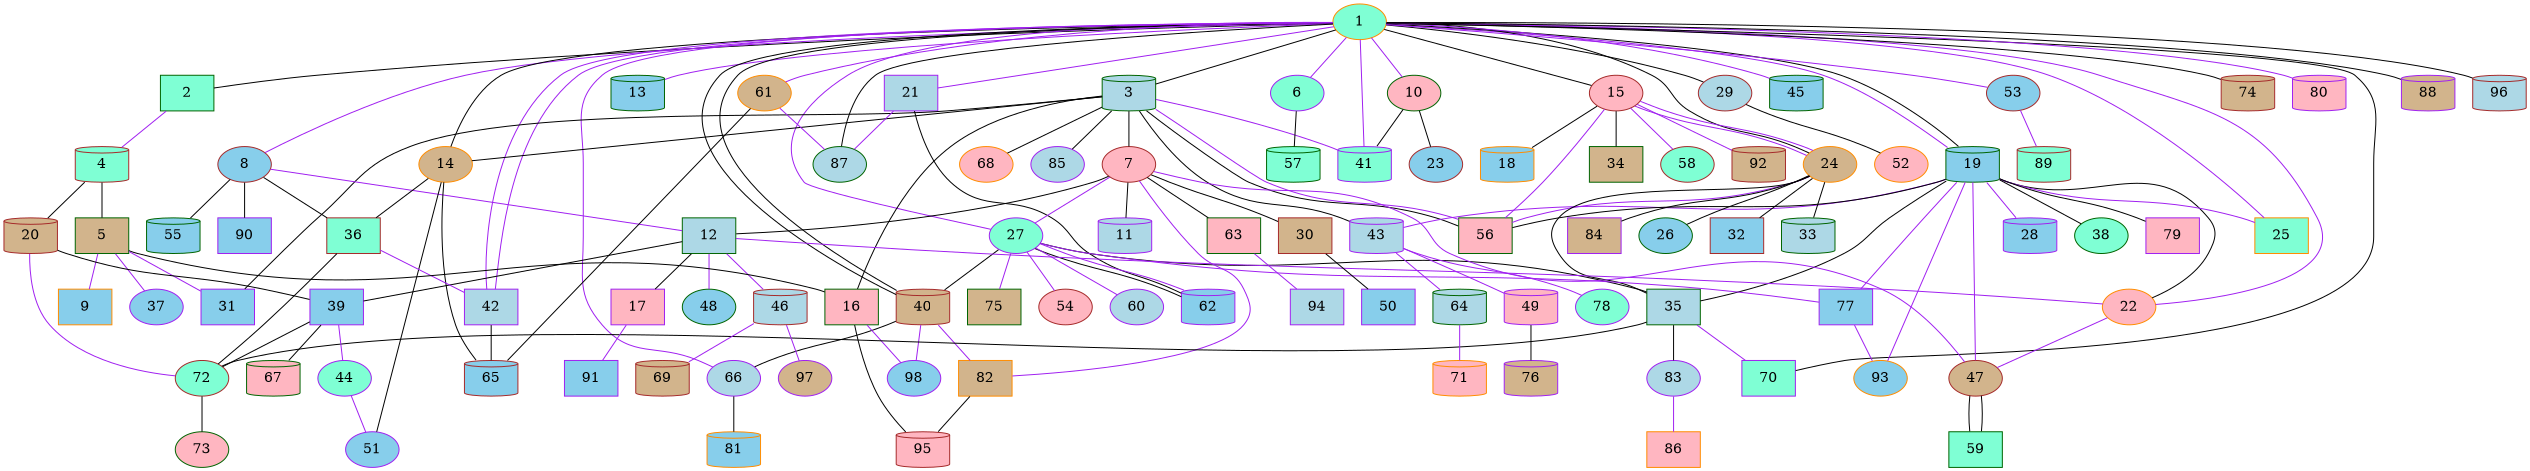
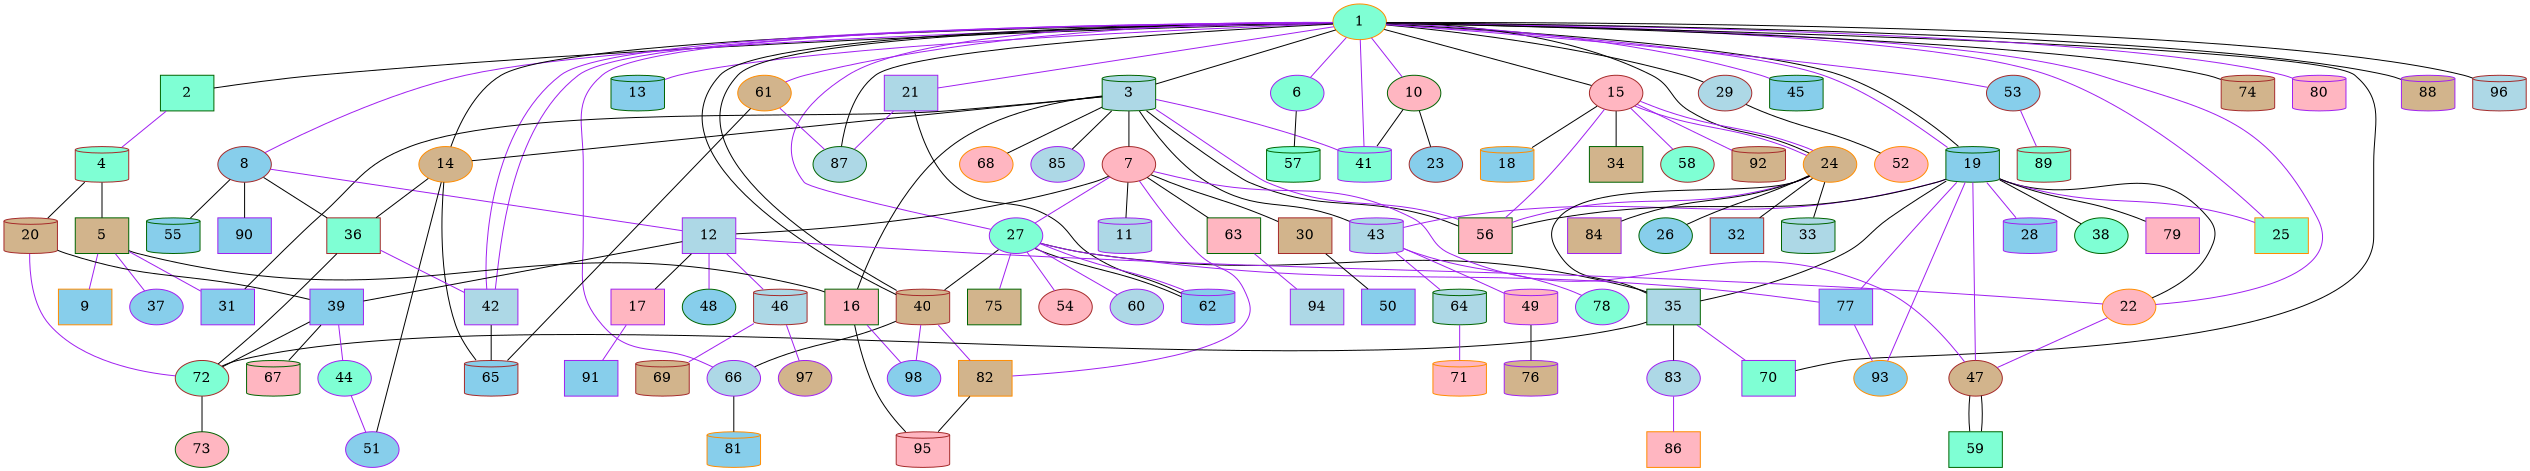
node "12": color darkgreen -> purple
